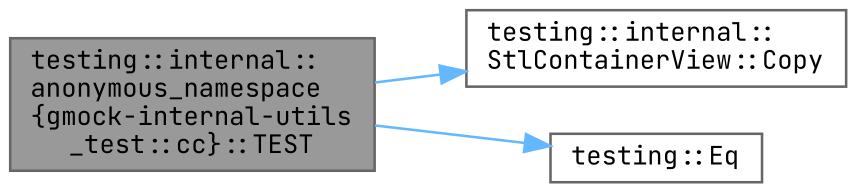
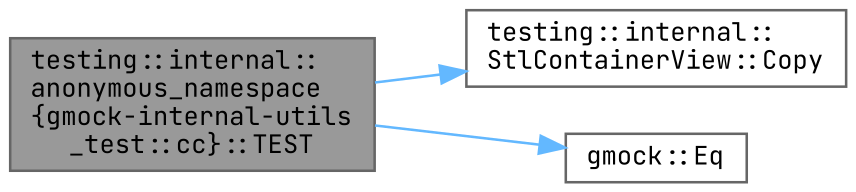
node "testing::Eq": label "testing::Eq" -> "gmock::Eq"
